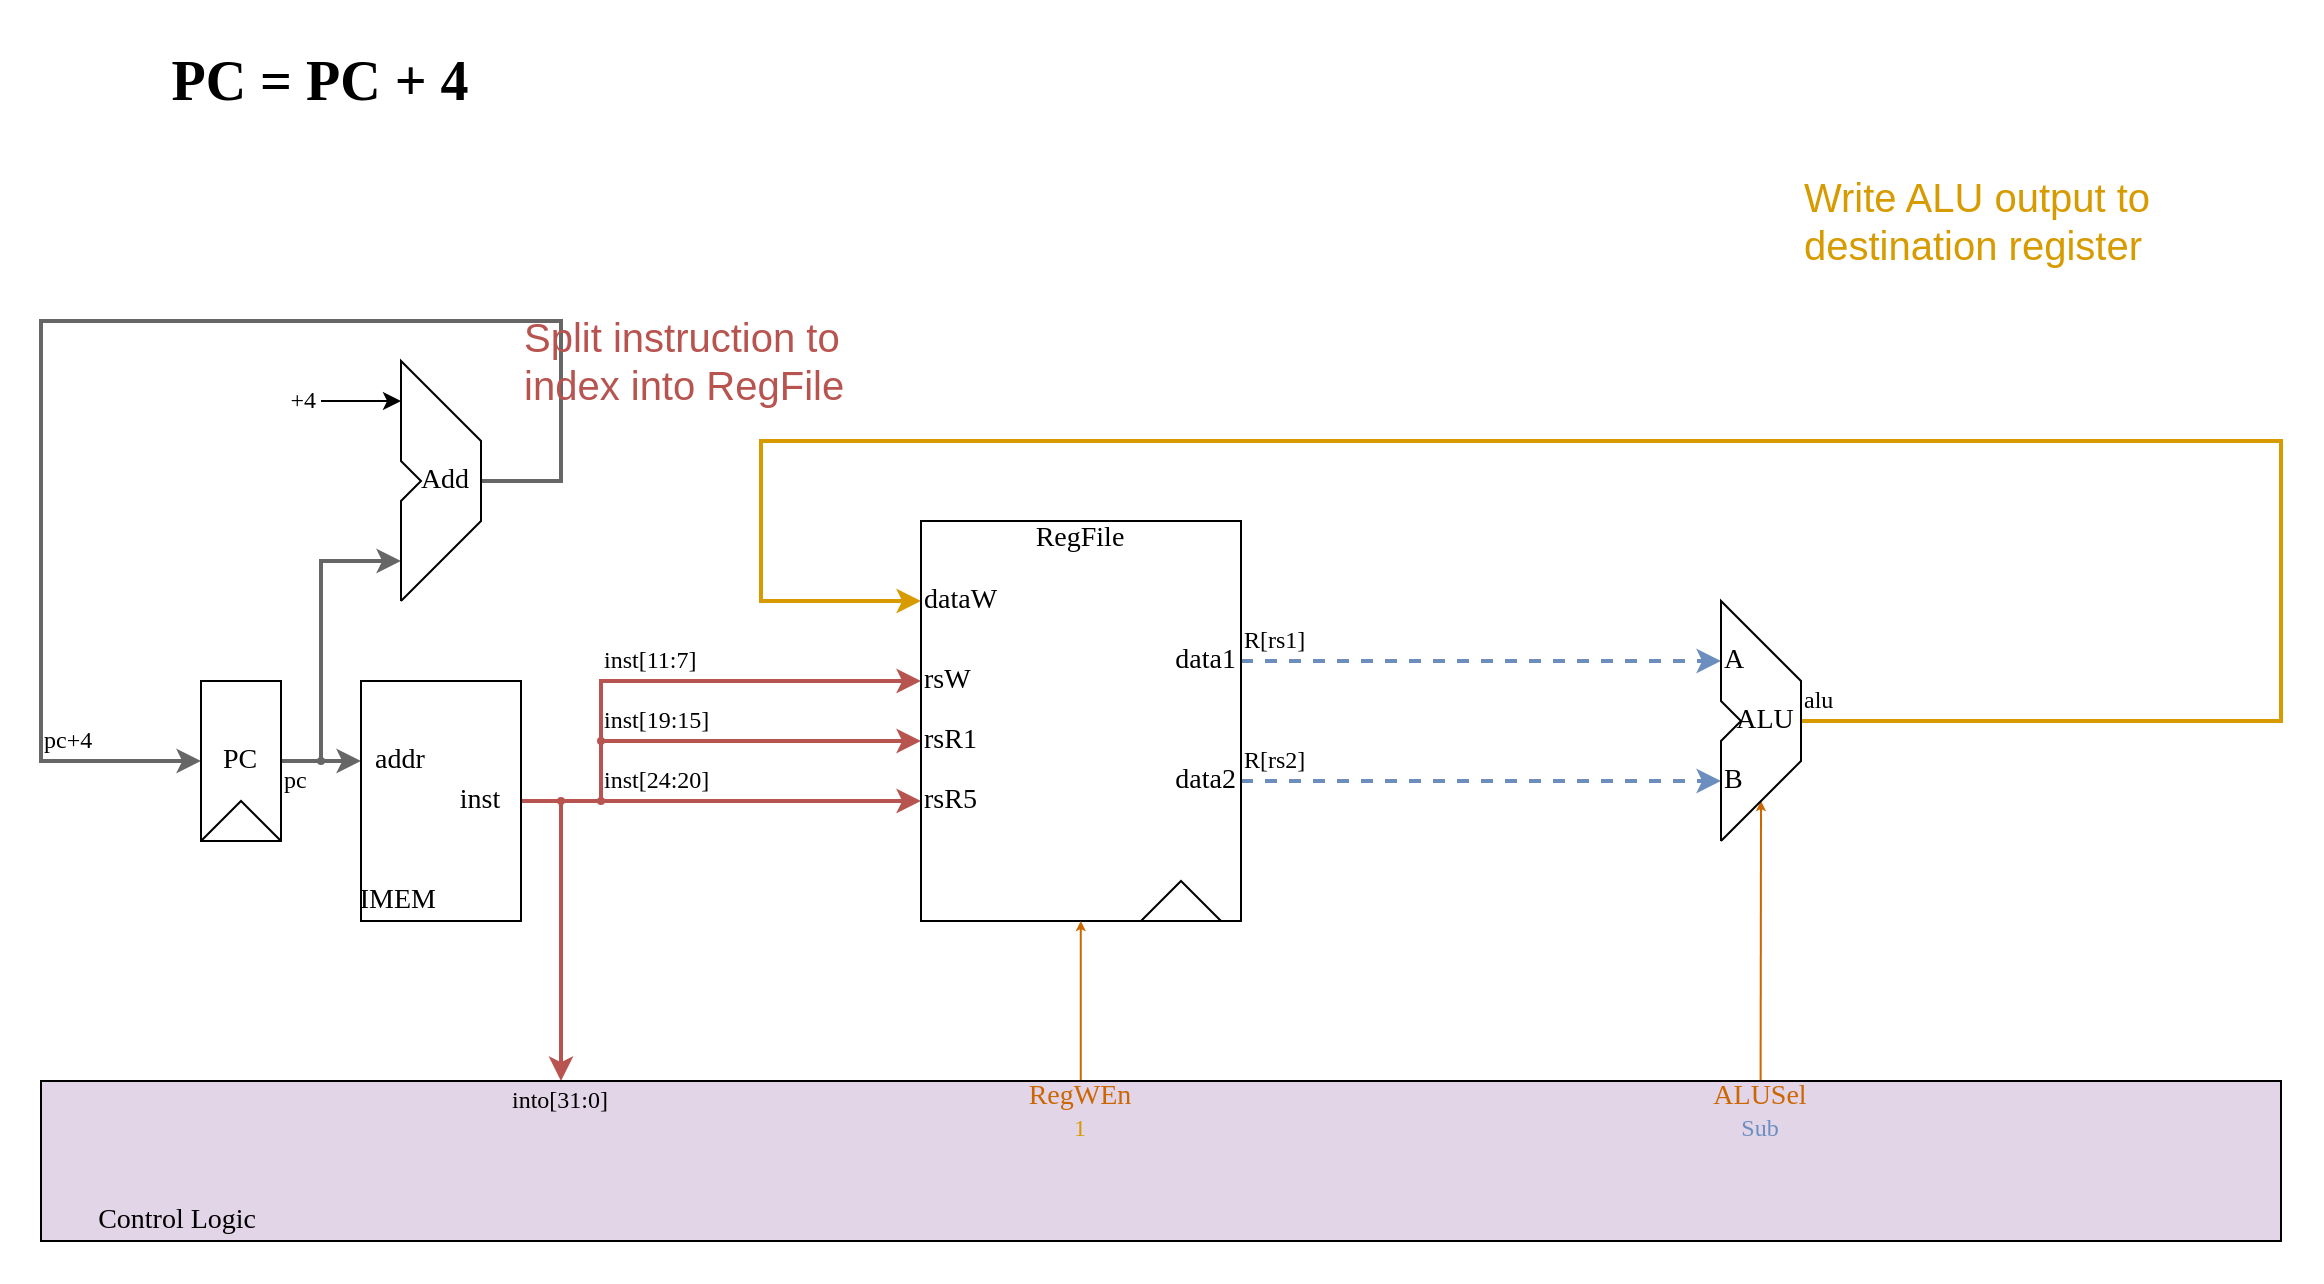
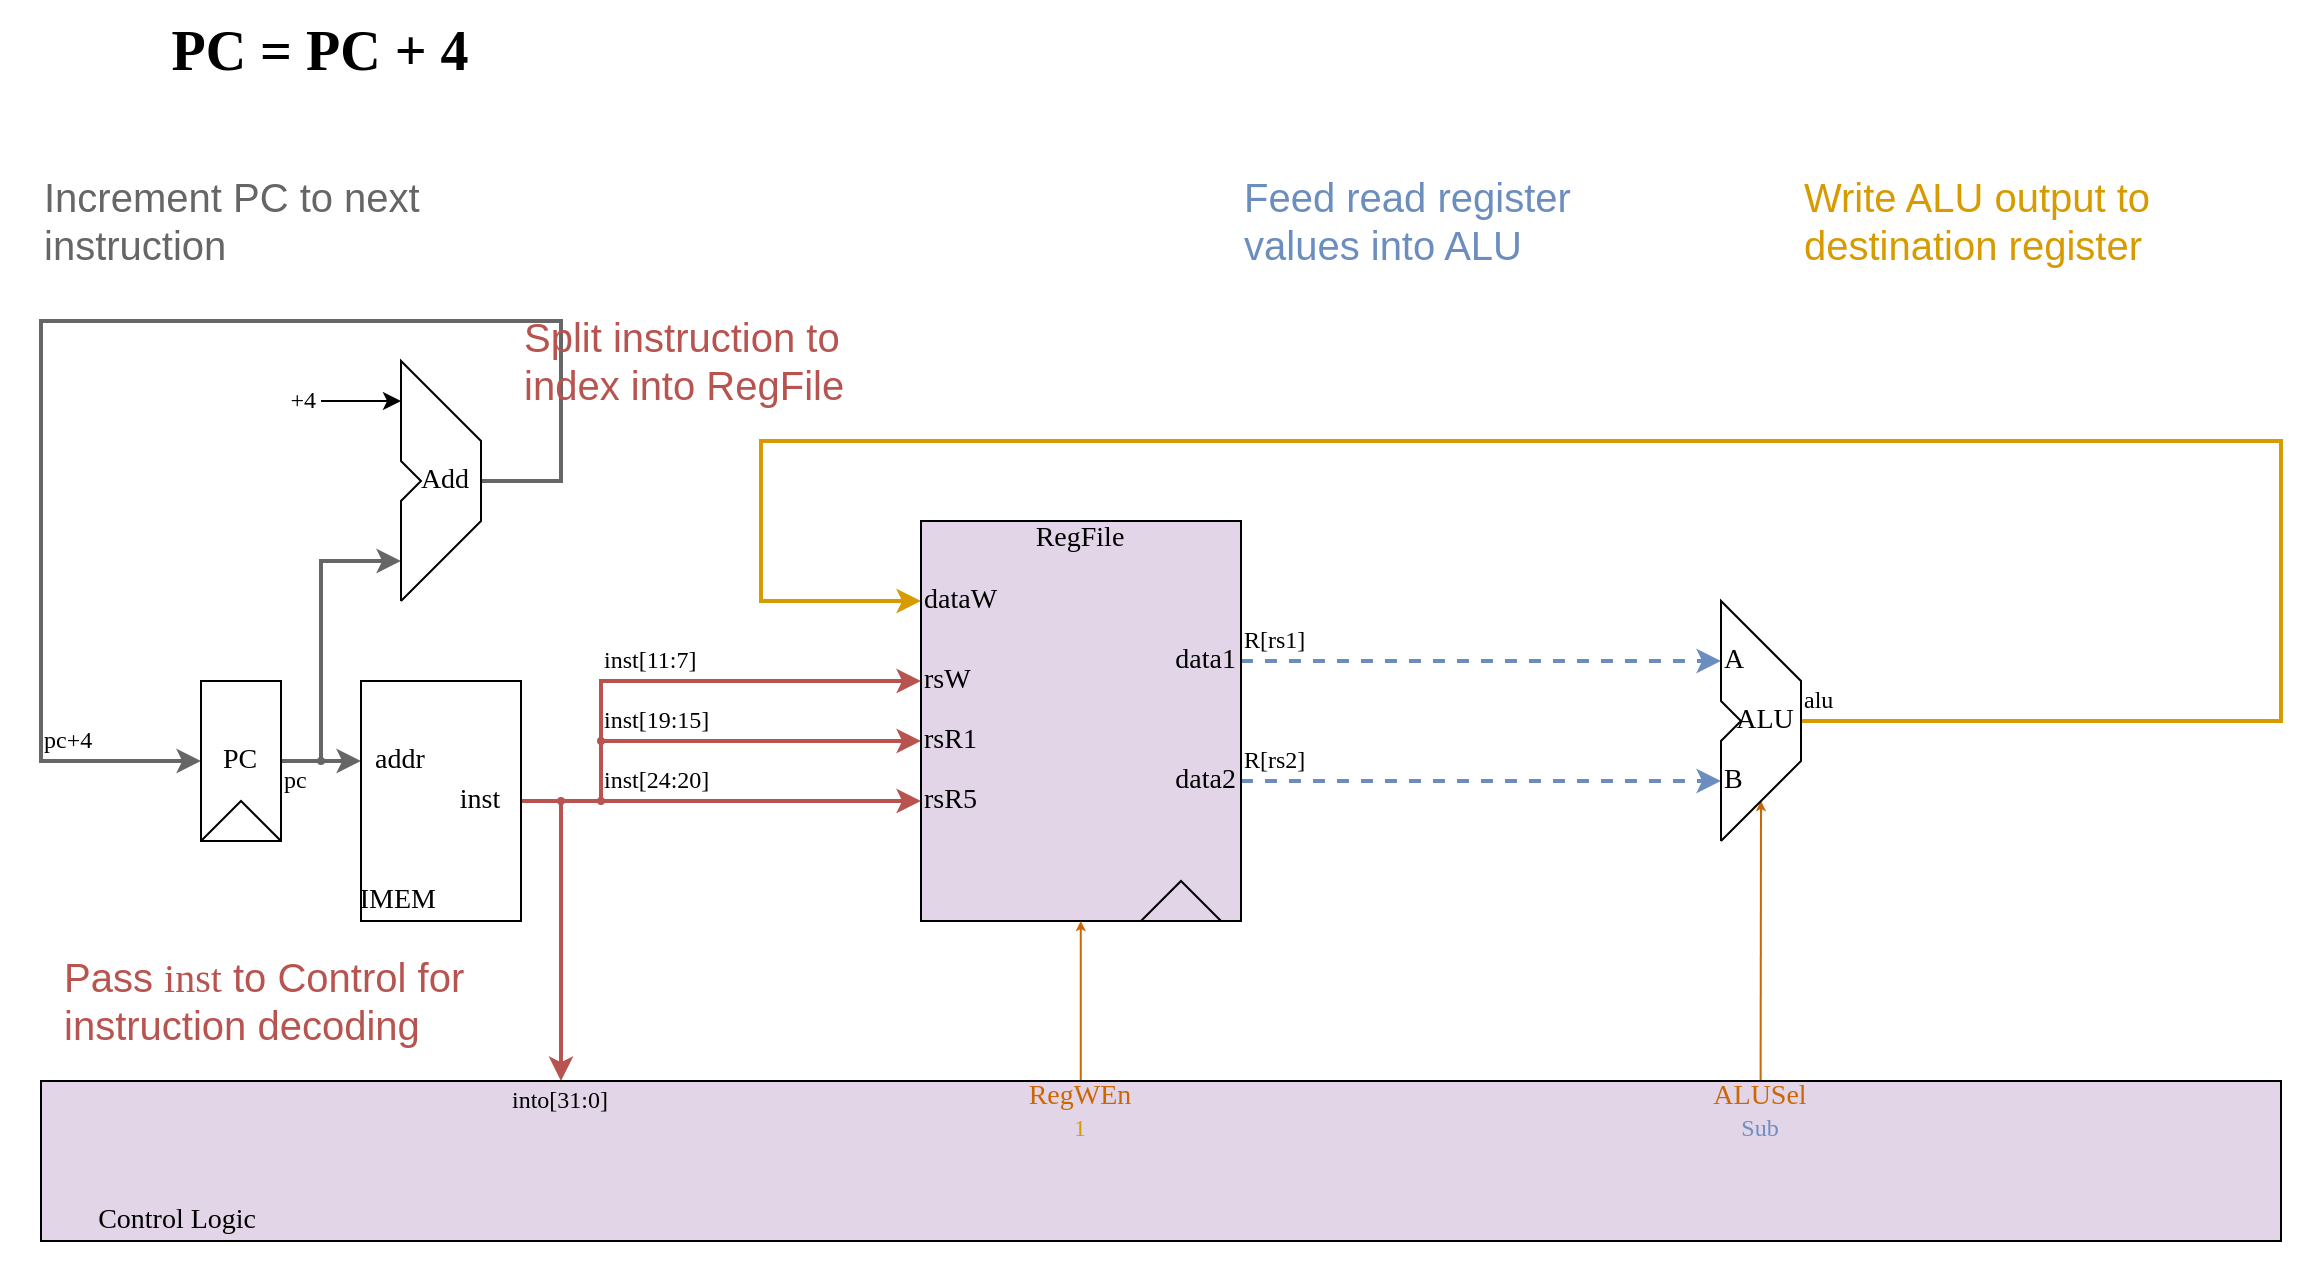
node "PC = PC + 4": moved (321, 81) -> (321, 51)
node "Increment PC to next instruction": added
node "Feed read register values into ALU": added
node "RegFile": fillcolor #ffffff -> #e1d5e7
node "Pass inst to Control for instruction decoding": added
